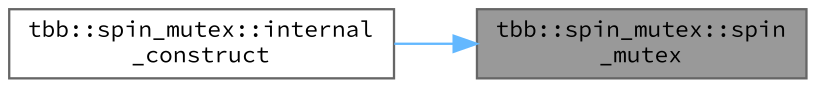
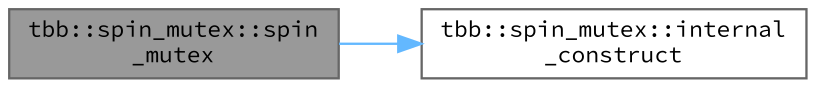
edge "tbb::spin_mutex::internal _construct" -> "tbb::spin_mutex::spin _mutex": reversed
